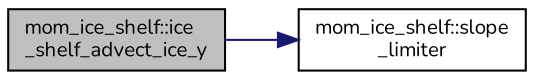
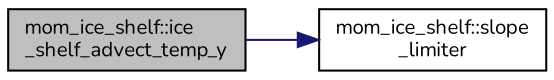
node "mom_ice_shelf::ice _shelf_advect_ice_y": label "mom_ice_shelf::ice _shelf_advect_ice_y" -> "mom_ice_shelf::ice _shelf_advect_temp_y"
